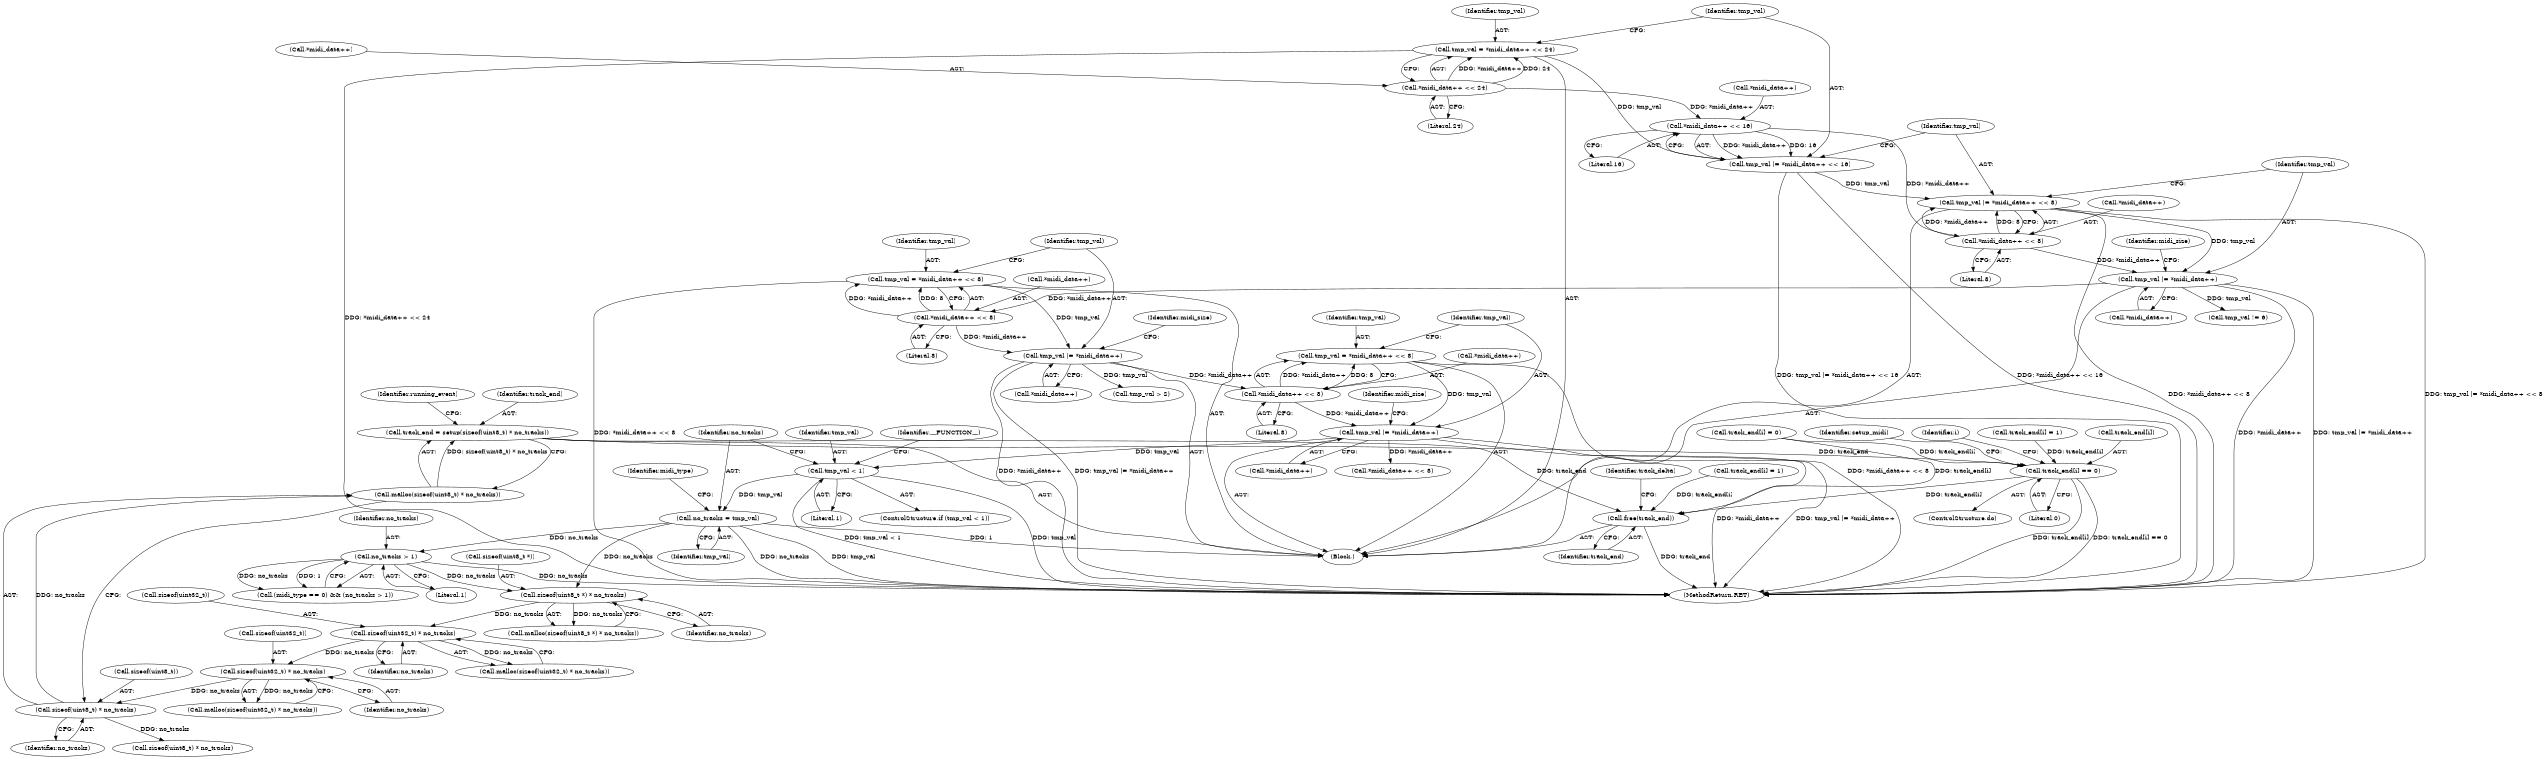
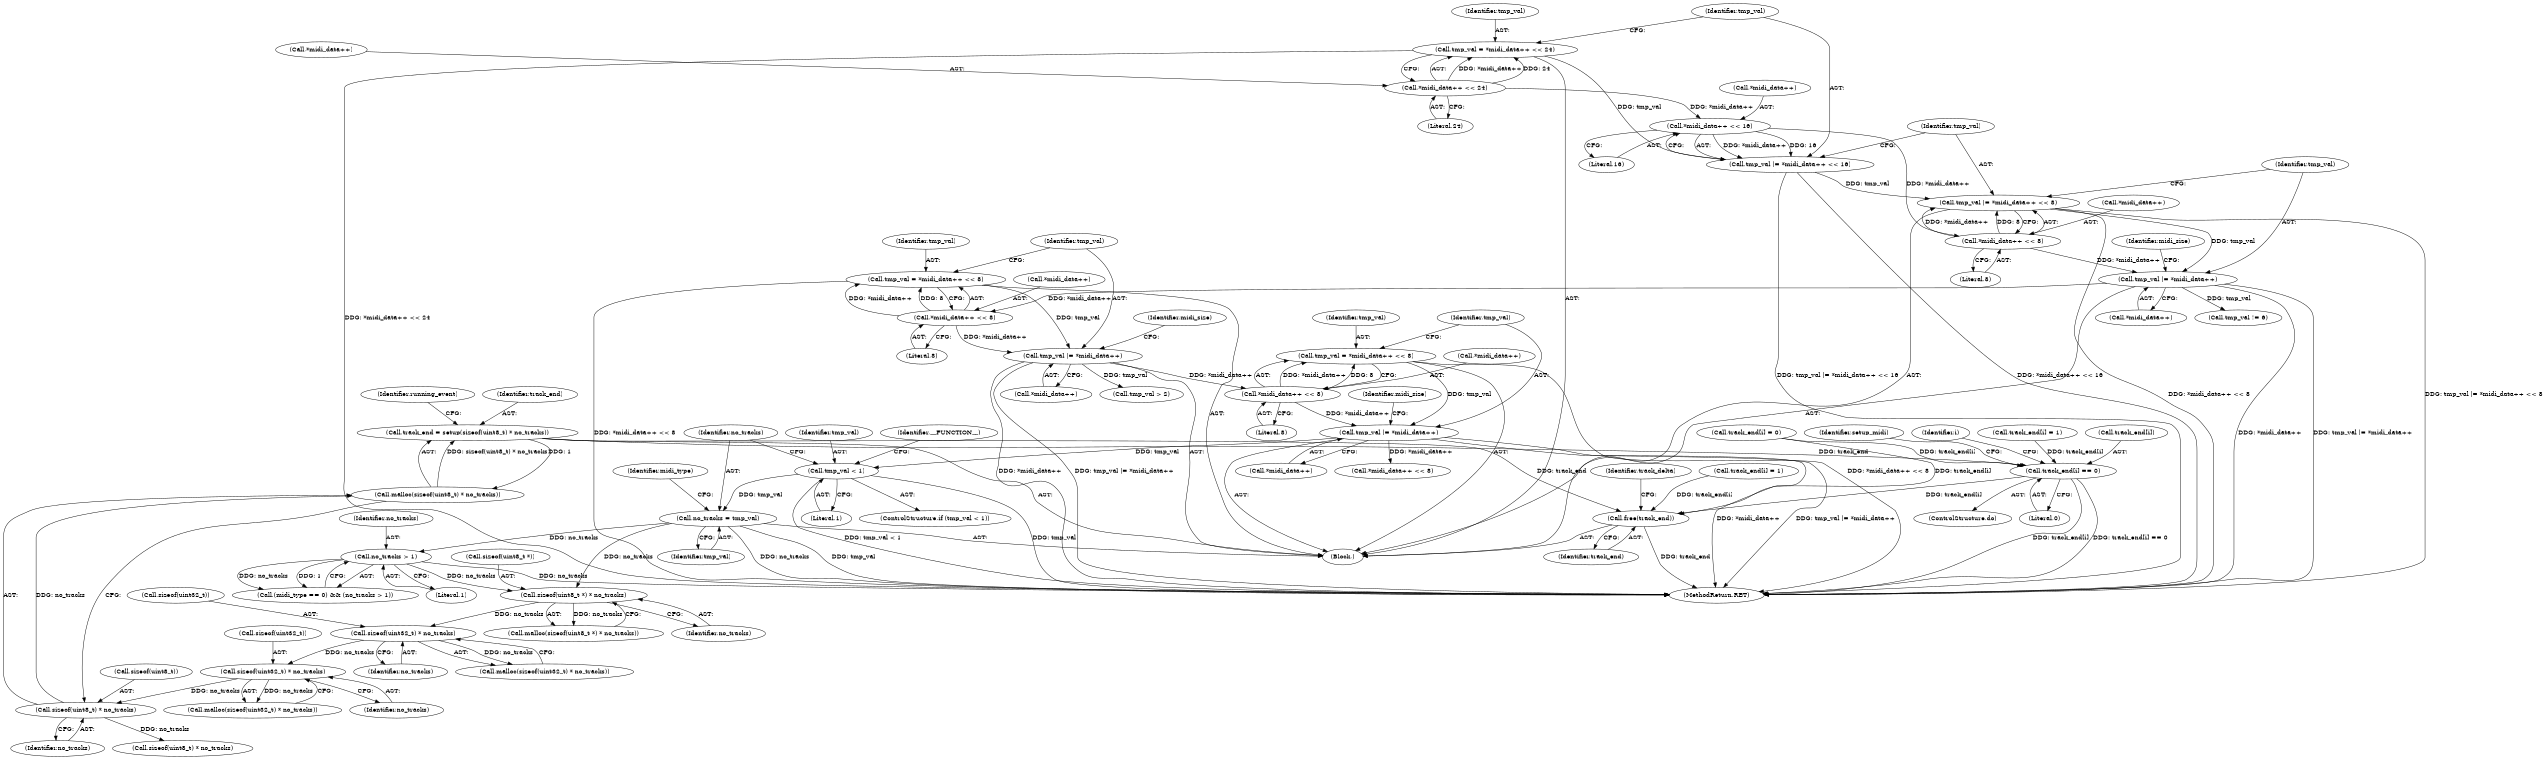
edge "(Call,track_end = setup(sizeof(uint8_t) * no_tracks))" -> "(Call,malloc(sizeof(uint8_t) * no_tracks))": label "CFG: " -> "DDG: 1"
edge "(Call,no_tracks = tmp_val)" -> "(Block,)": label "DDG: 1" -> "AST: "
